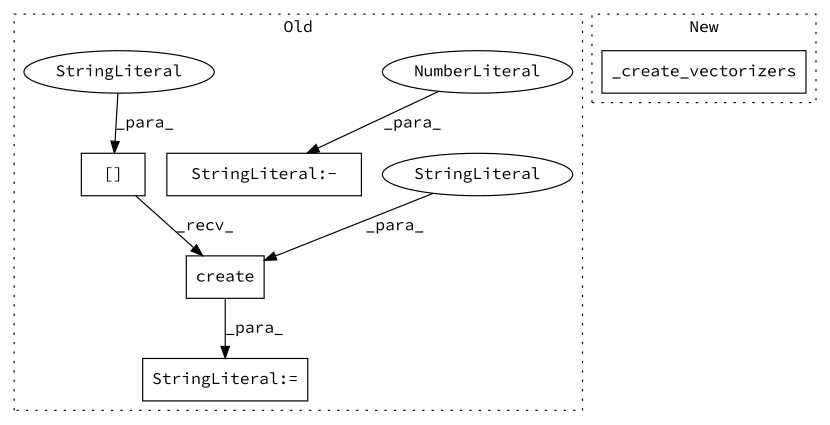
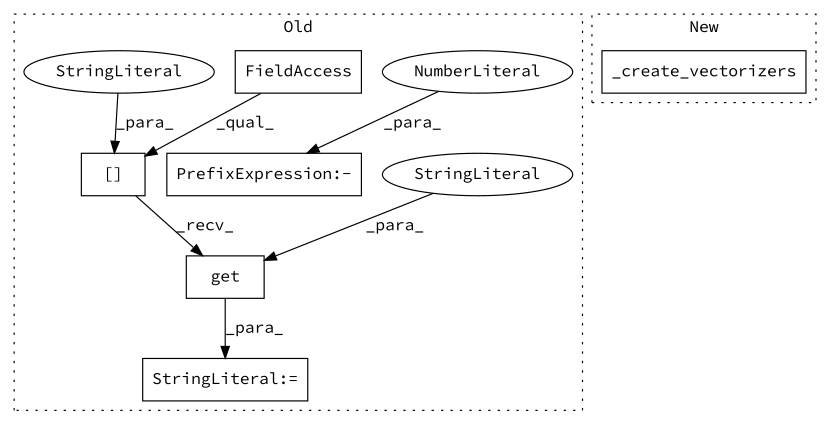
node "FieldAccess": added
node "StringLiteral:-": label "StringLiteral:-" -> "PrefixExpression:-"
node "create": label "create" -> "get"
